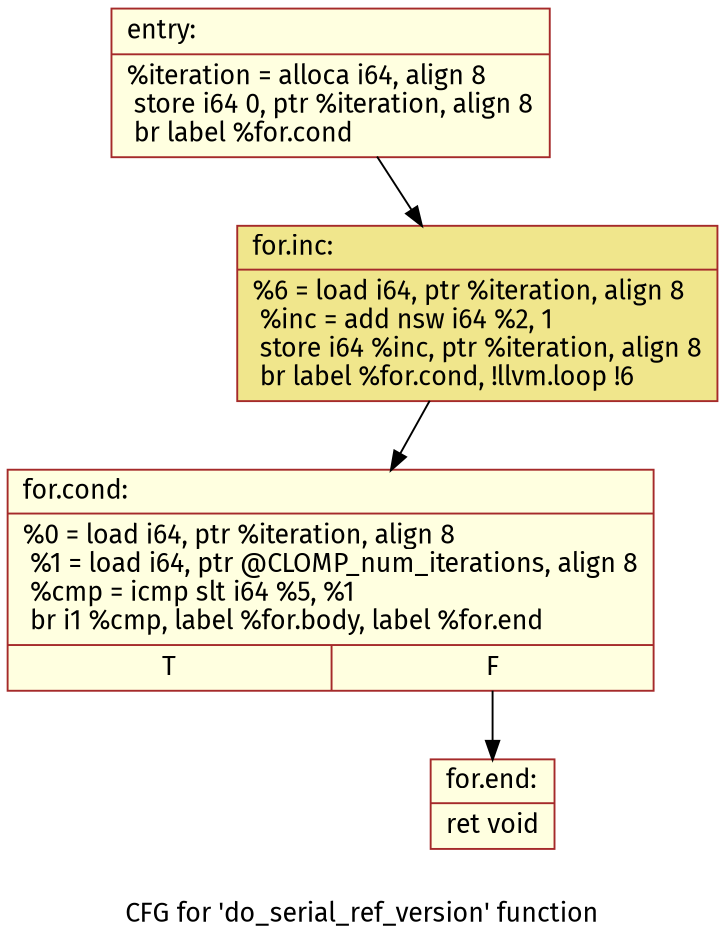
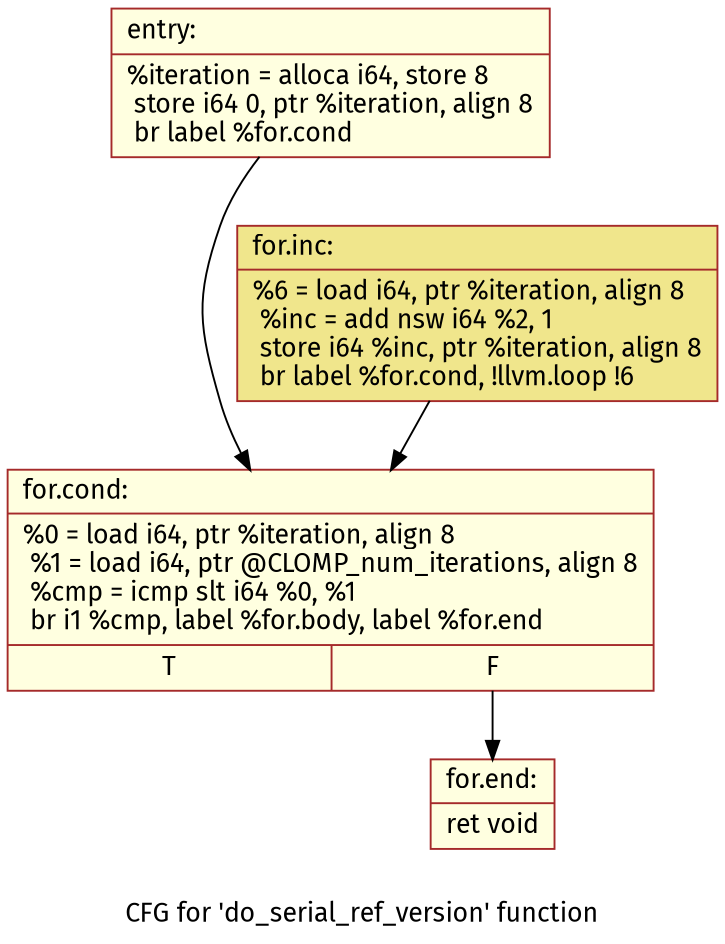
node "entry:": text "%iteration = alloca i64, align 8" -> "%iteration = alloca i64, store 8"
edge "entry:" -> "for.inc:": now "entry:" -> "for.cond:"
node "for.cond:": text "%cmp = icmp slt i64 %5, %1" -> "%cmp = icmp slt i64 %0, %1"
